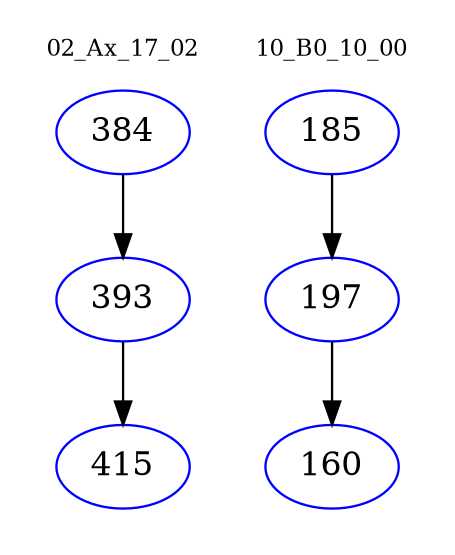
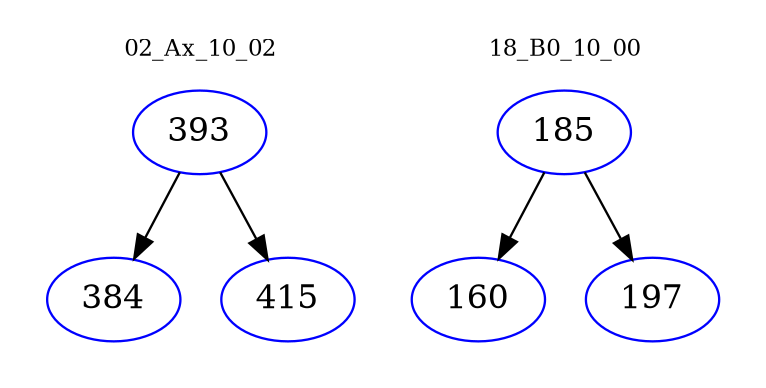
cluster "02_Ax_17_02": label "02_Ax_17_02" -> "02_Ax_10_02"
cluster "10_B0_10_00": label "10_B0_10_00" -> "18_B0_10_00"
edge "384" -> "393": reversed
edge "197" -> "160": now "185" -> "160"
